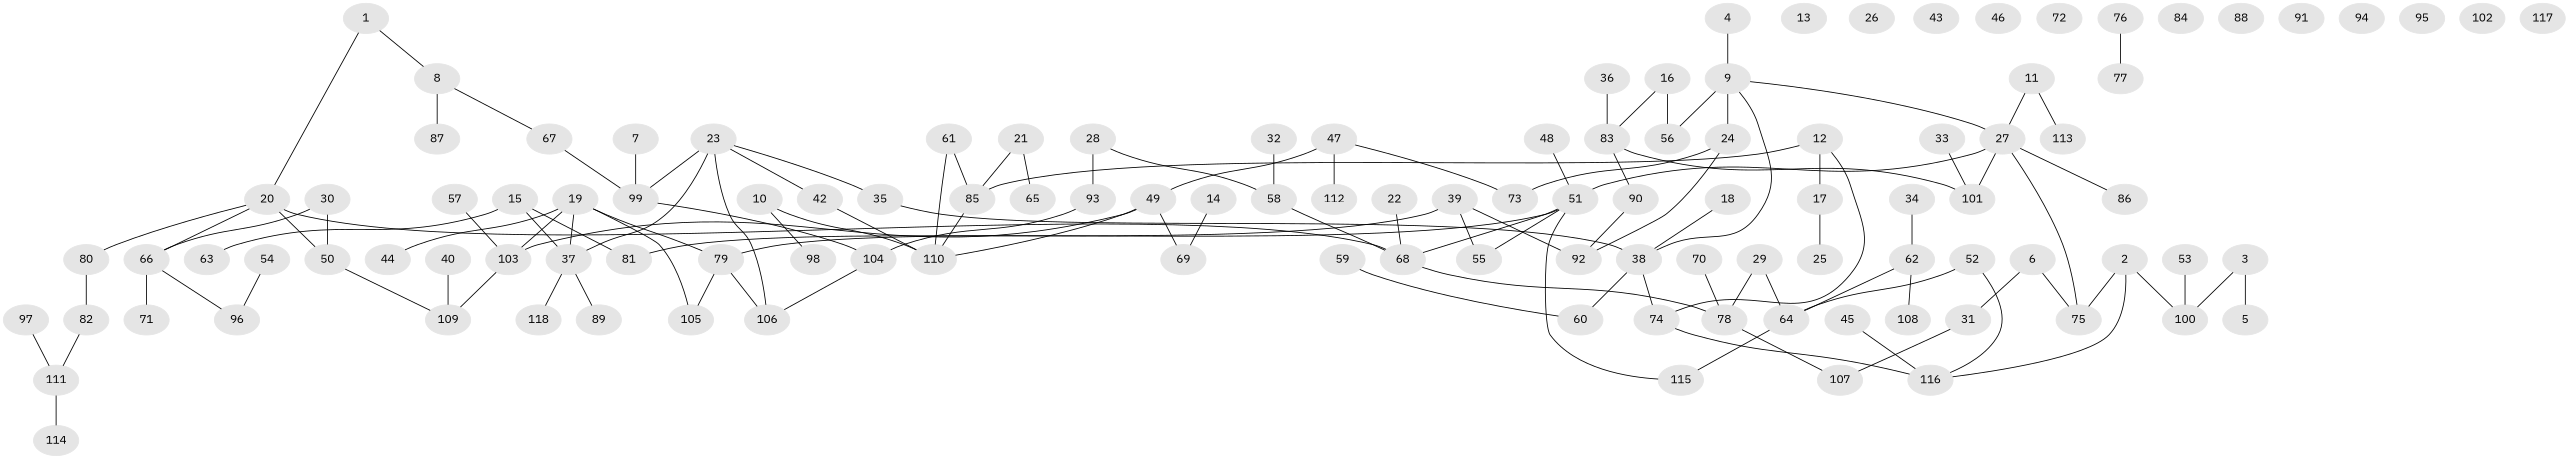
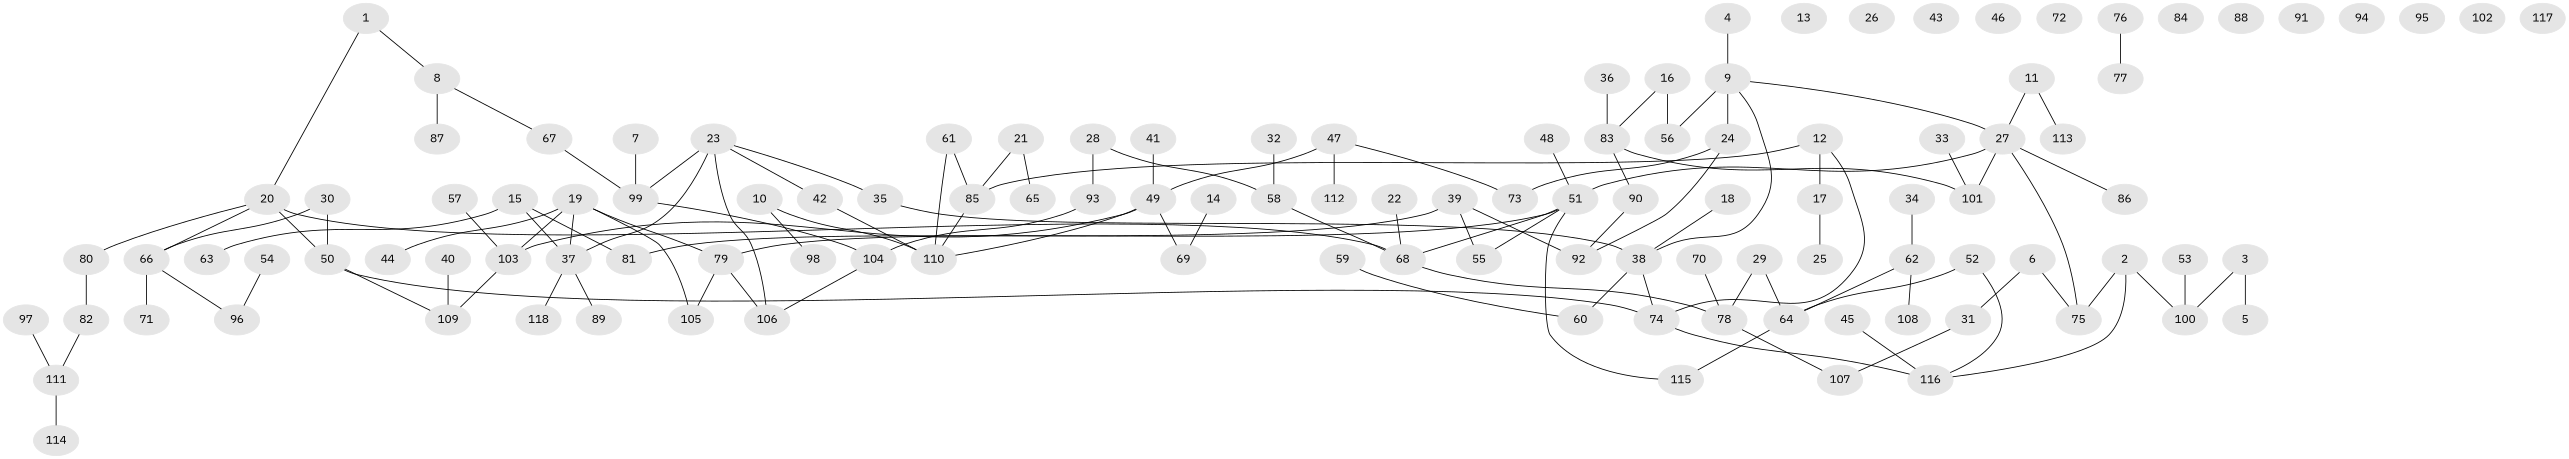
node "41": added
edge "50" -- "74": added
